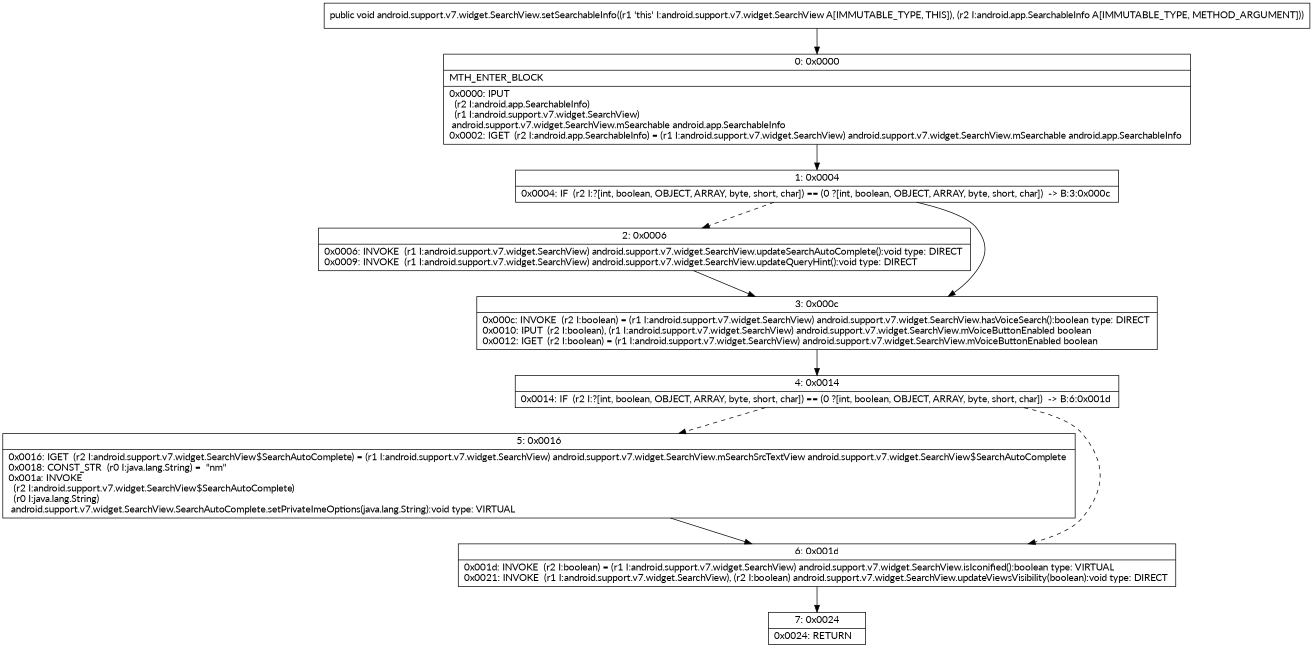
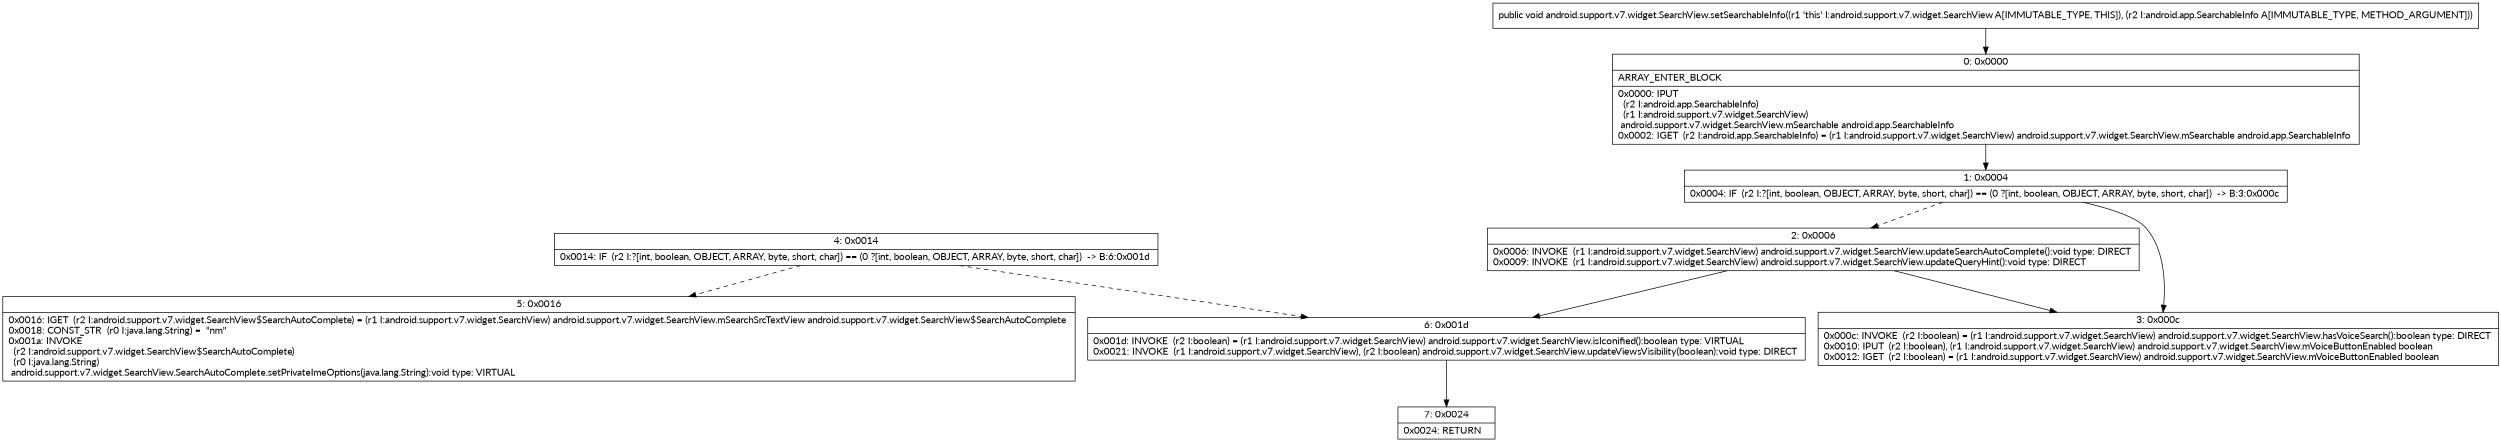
node "0: 0x0000": text "MTH_ENTER_BLOCK" -> "ARRAY_ENTER_BLOCK"
edge "3: 0x000c" -> "4: 0x0014": removed
edge "5: 0x0016" -> "6: 0x001d": now "2: 0x0006" -> "6: 0x001d"
